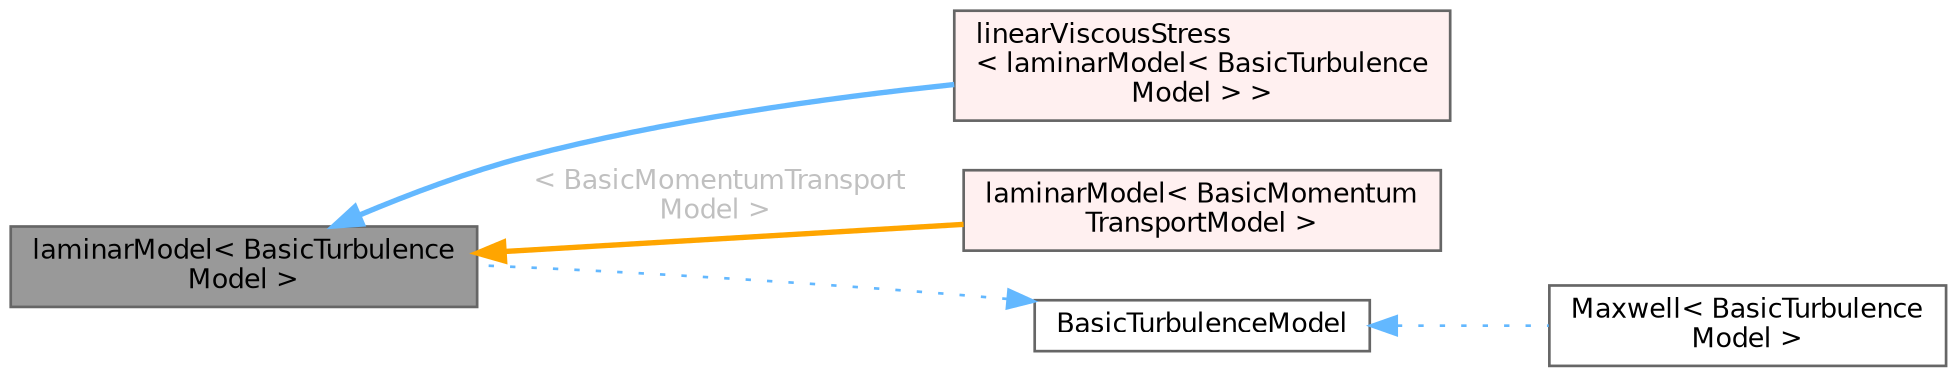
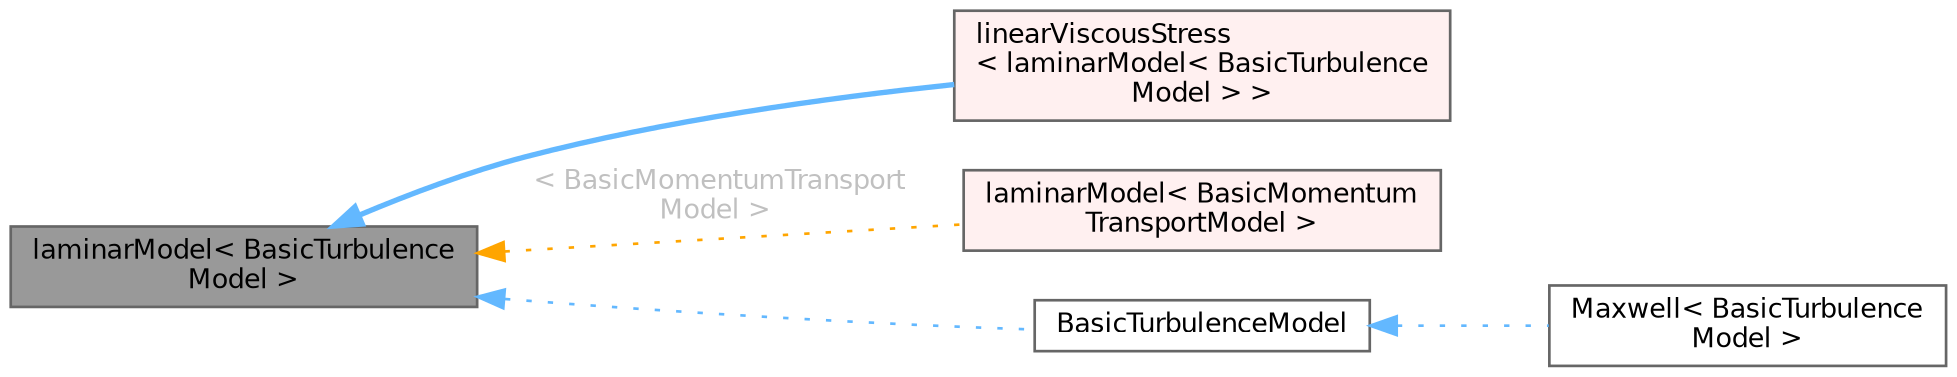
edge "laminarModel< BasicMomentum TransportModel >" -> "laminarModel< BasicTurbulence Model >": style bold -> dotted
edge "laminarModel< BasicTurbulence Model >" -> "BasicTurbulenceModel": reversed
